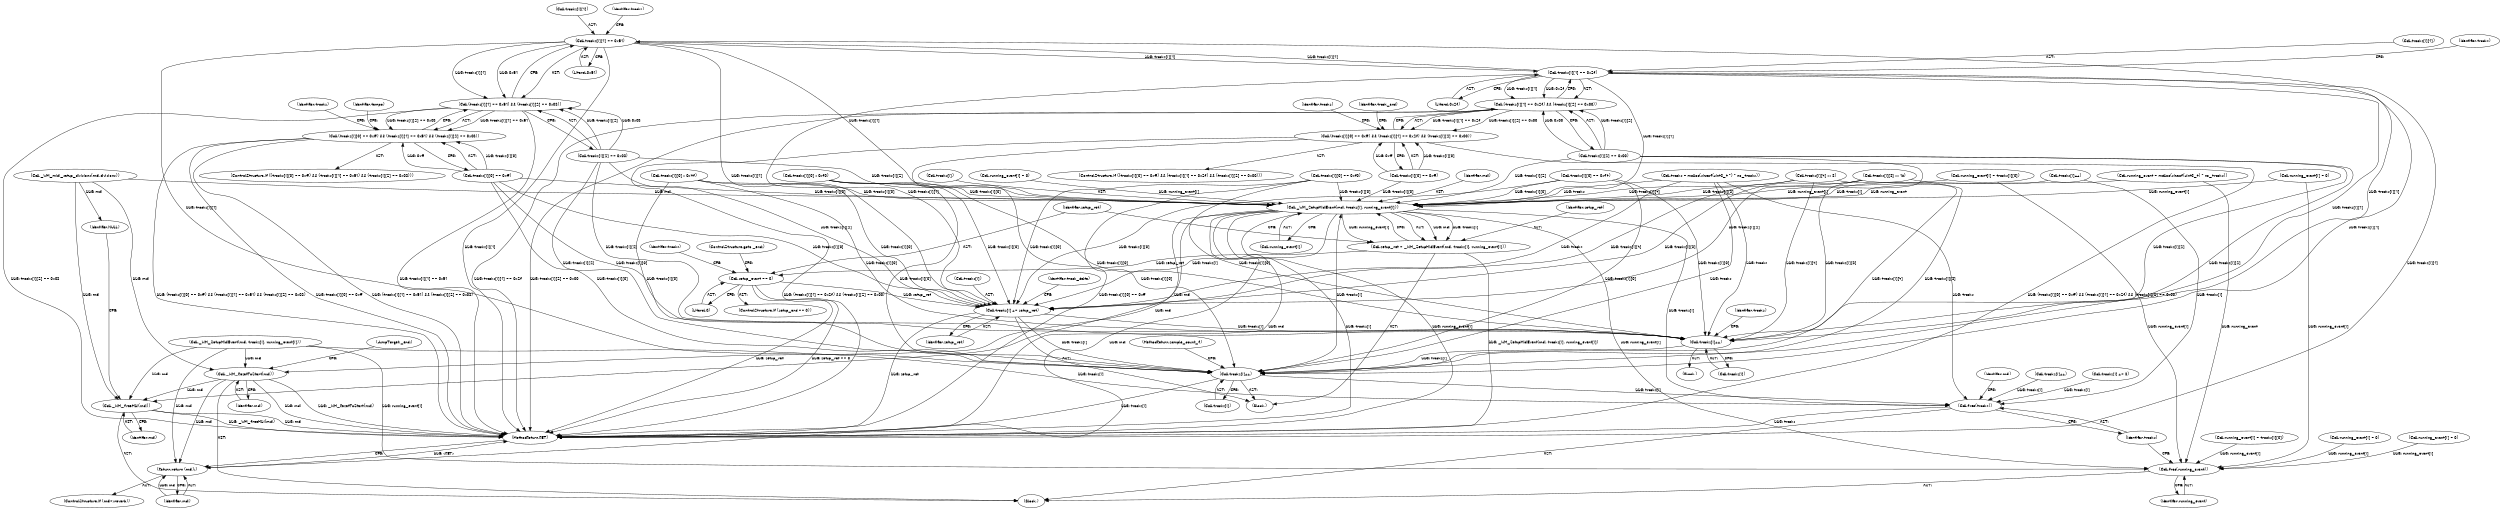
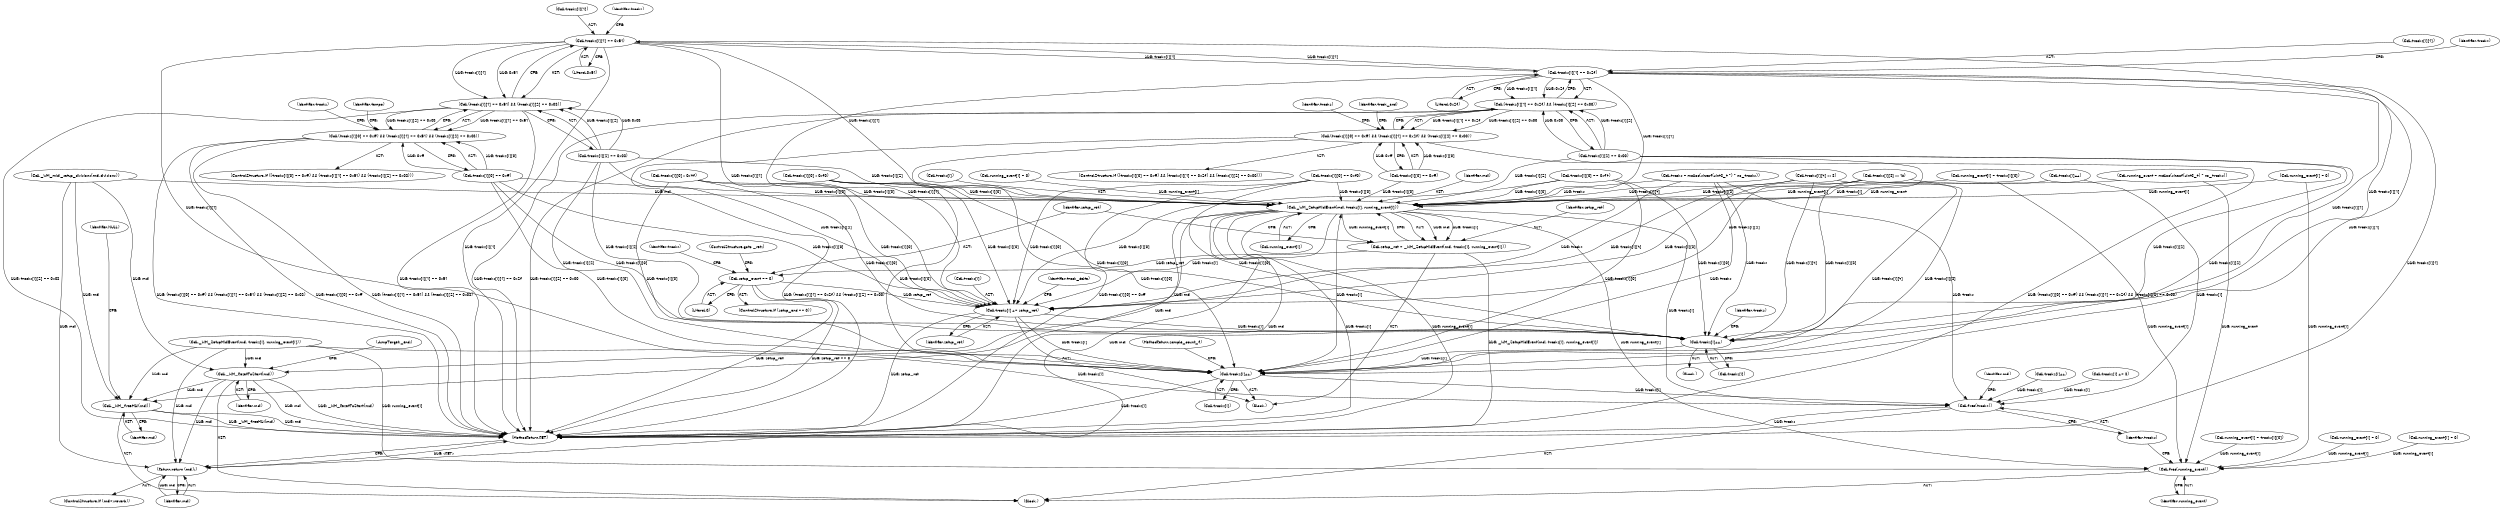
edge "(Call,_WM_midi_setup_divisions(mdi,divisions))" -> "(Identifier,NULL)": now "(Call,_WM_midi_setup_divisions(mdi,divisions))" -> "(Return,return (mdi);)"
node "(ControlStructure,goto _end;)": label "(ControlStructure,goto _end;)" -> "(ControlStructure,goto _ret;)"
